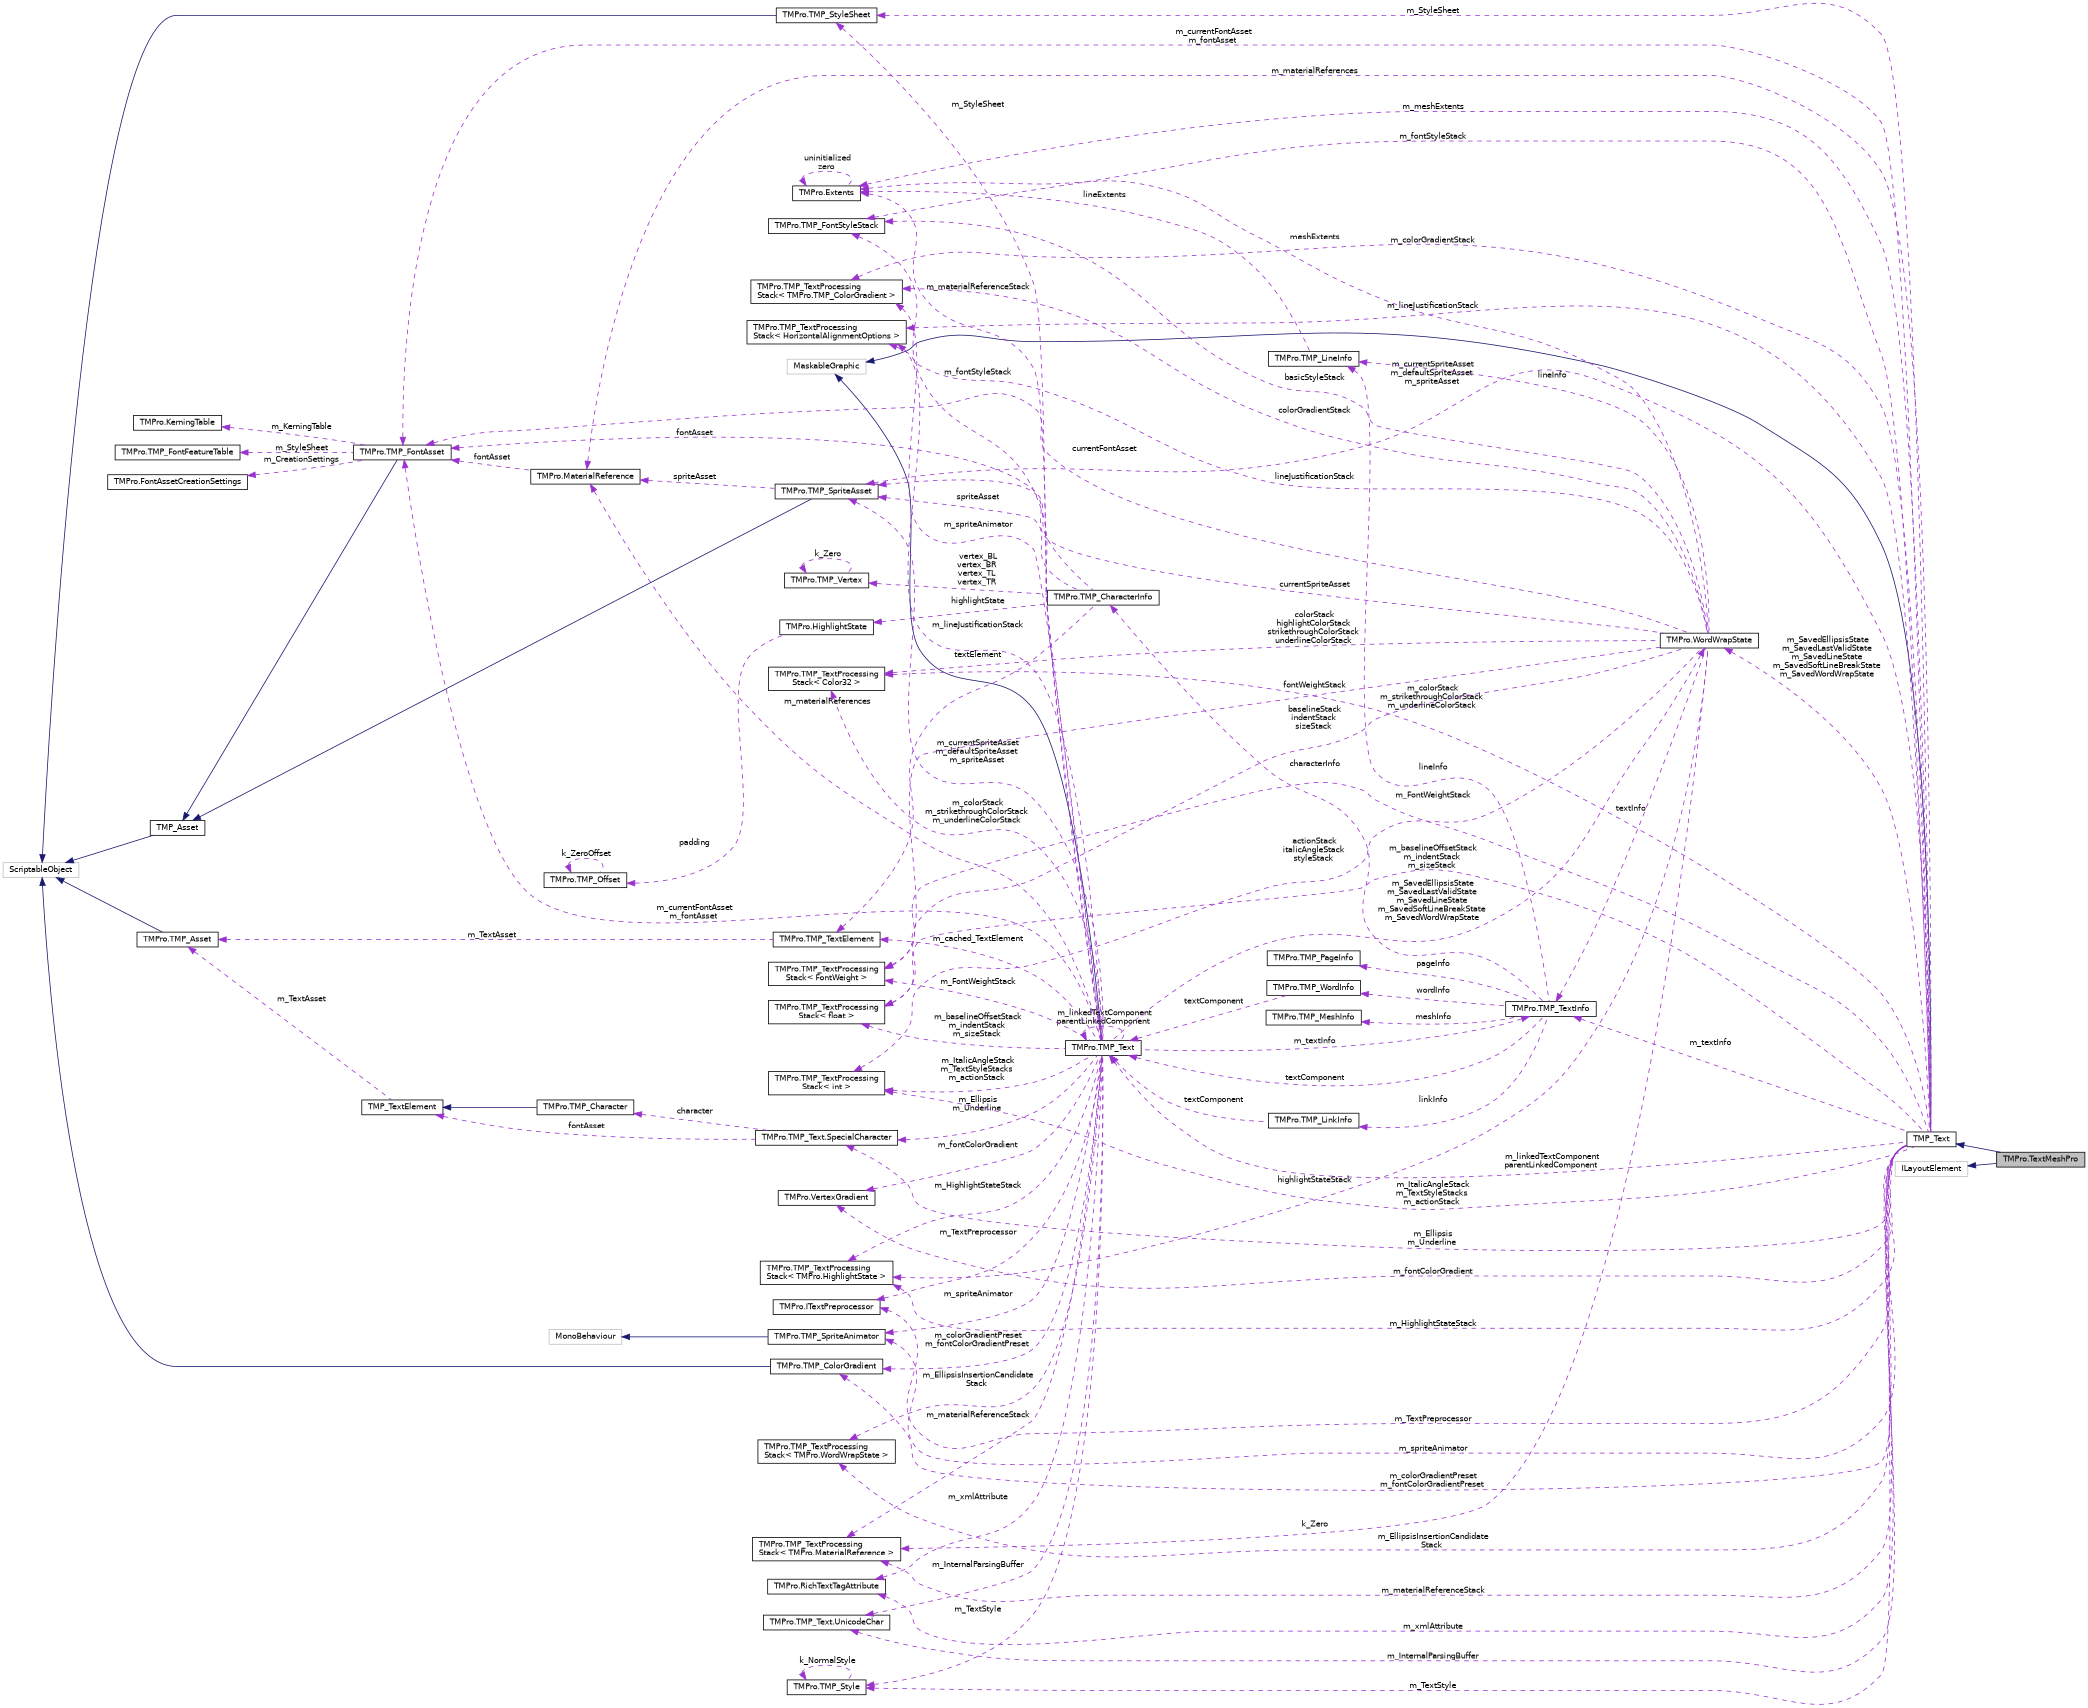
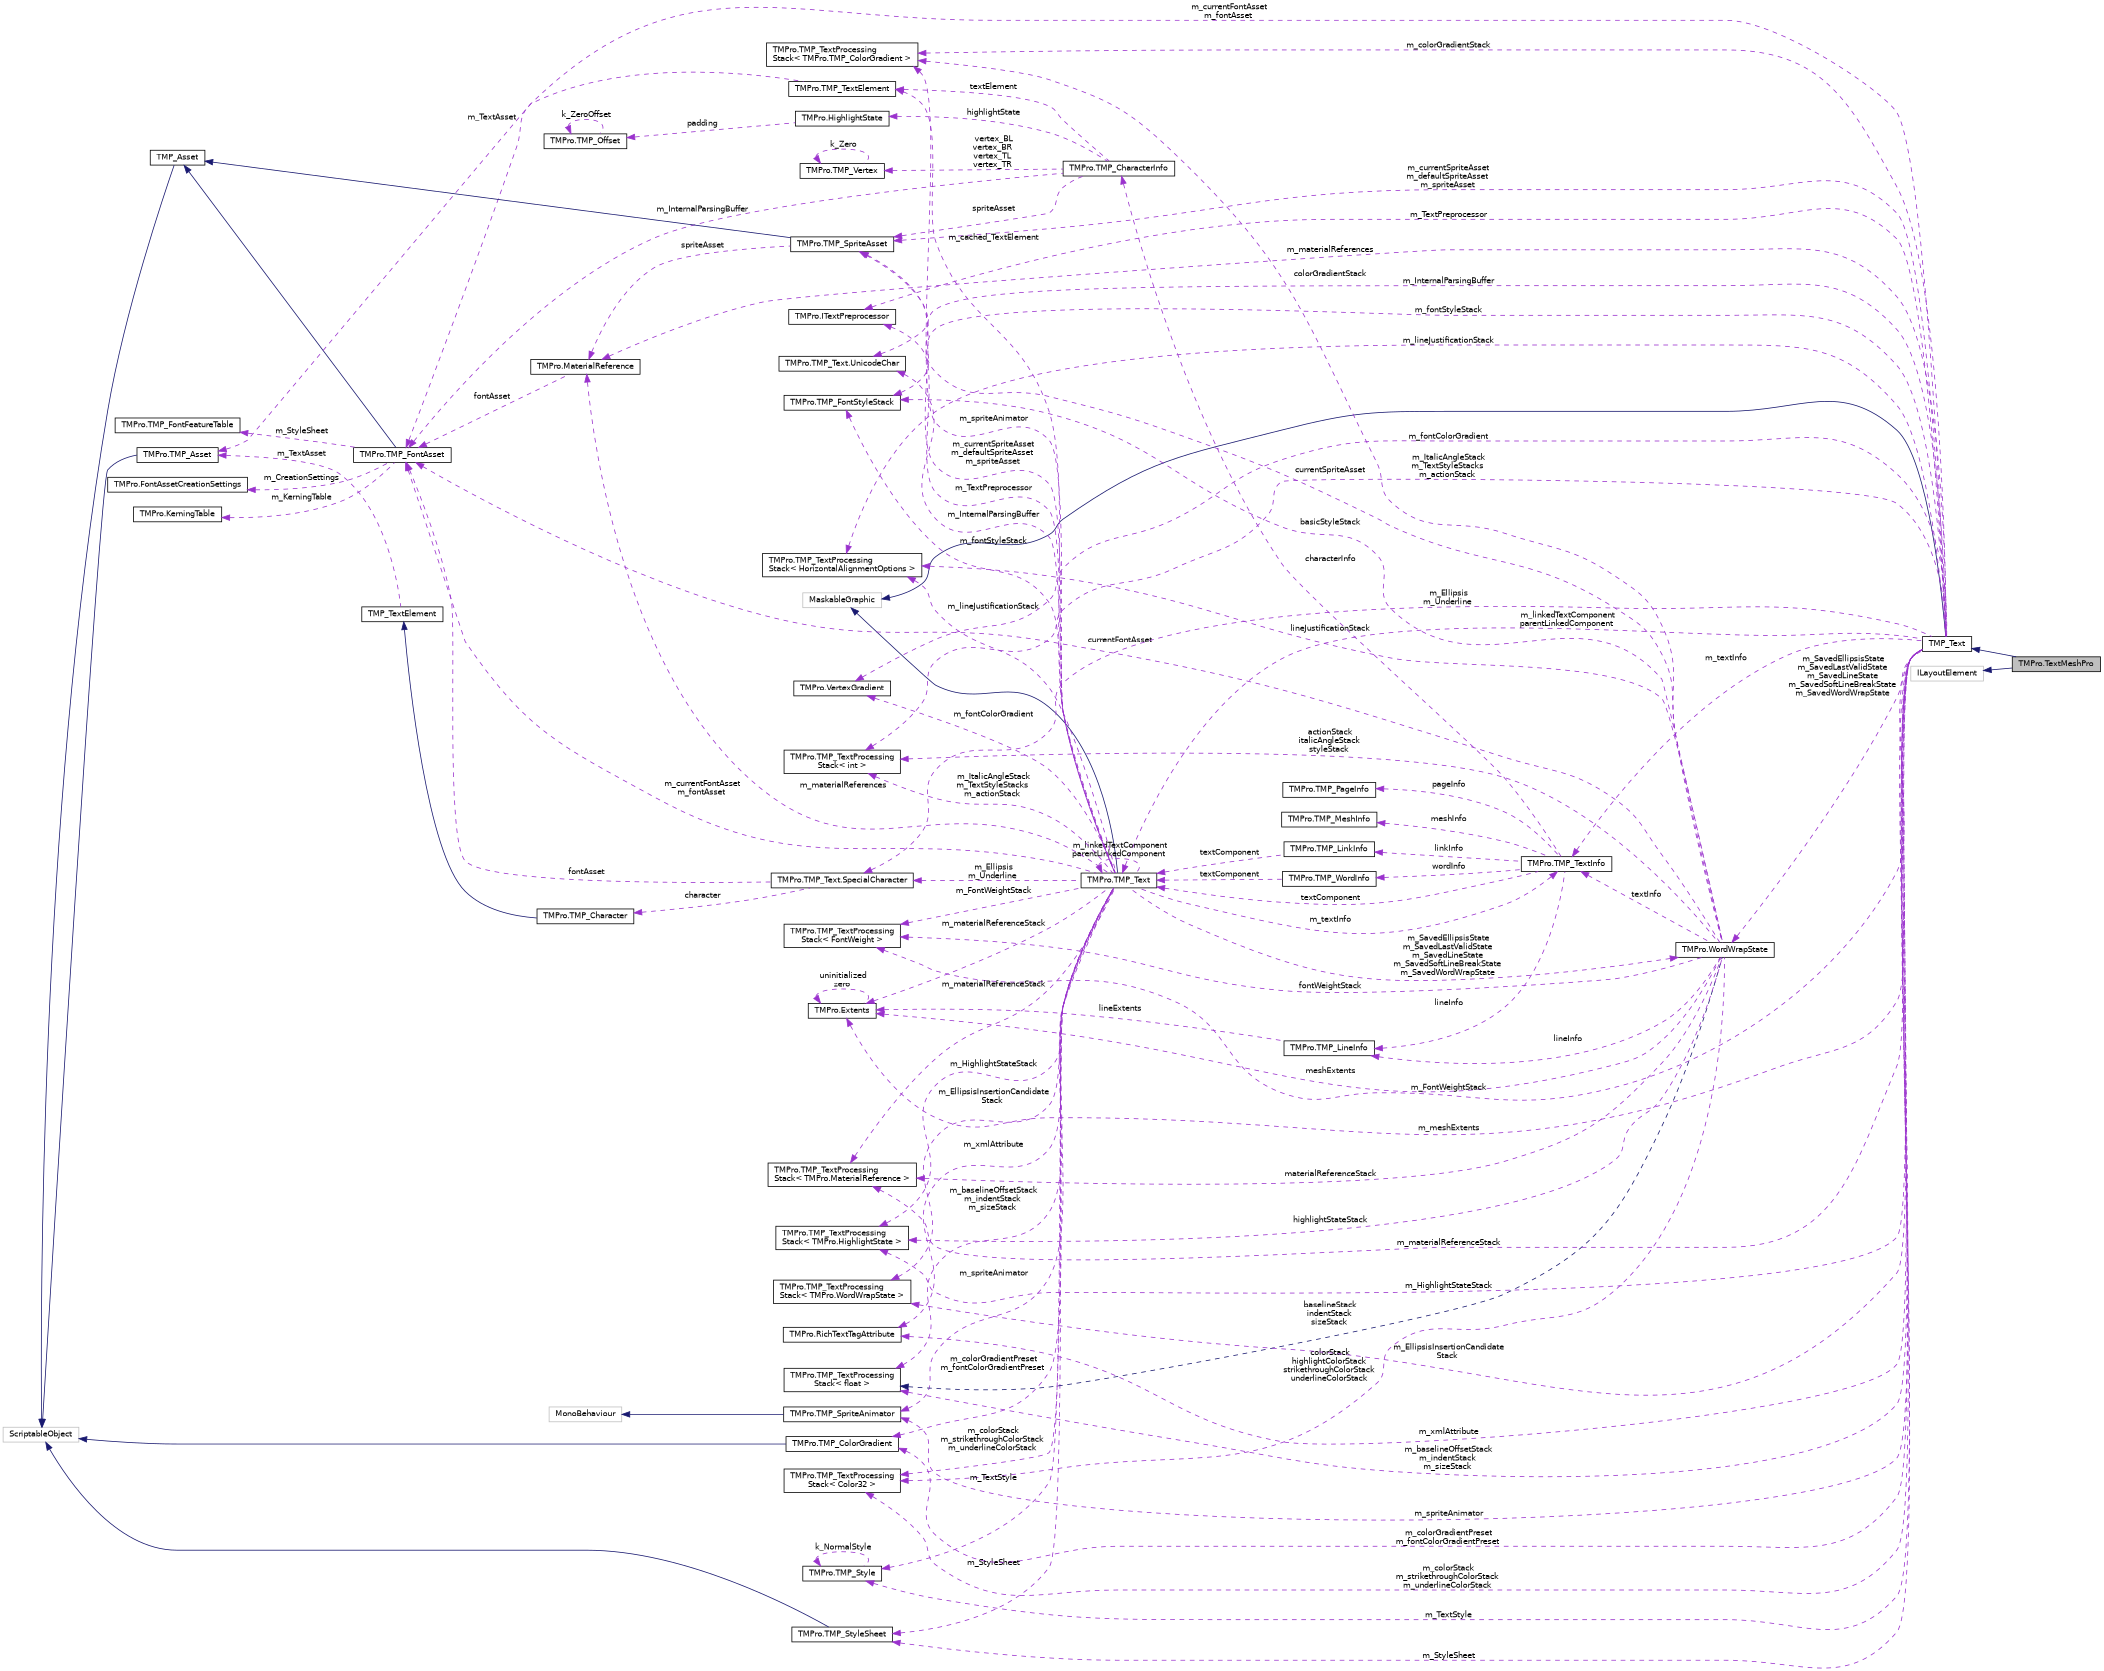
edge "TMPro.TMP_CharacterInfo" -> "TMPro.TMP_FontAsset": label " fontAsset" -> " m_InternalParsingBuffer"
edge "TMPro.WordWrapState" -> "TMPro.TMP_TextProcessing Stack< float >": color darkorchid3 -> midnightblue
edge "TMPro.TMP_Text.SpecialCharacter" -> "TMP_TextElement": now "TMPro.TMP_Text.SpecialCharacter" -> "TMPro.TMP_FontAsset"
edge "TMPro.WordWrapState" -> "TMPro.TMP_TextProcessing Stack< TMPro.MaterialReference >": label " k_Zero" -> " materialReferenceStack"
